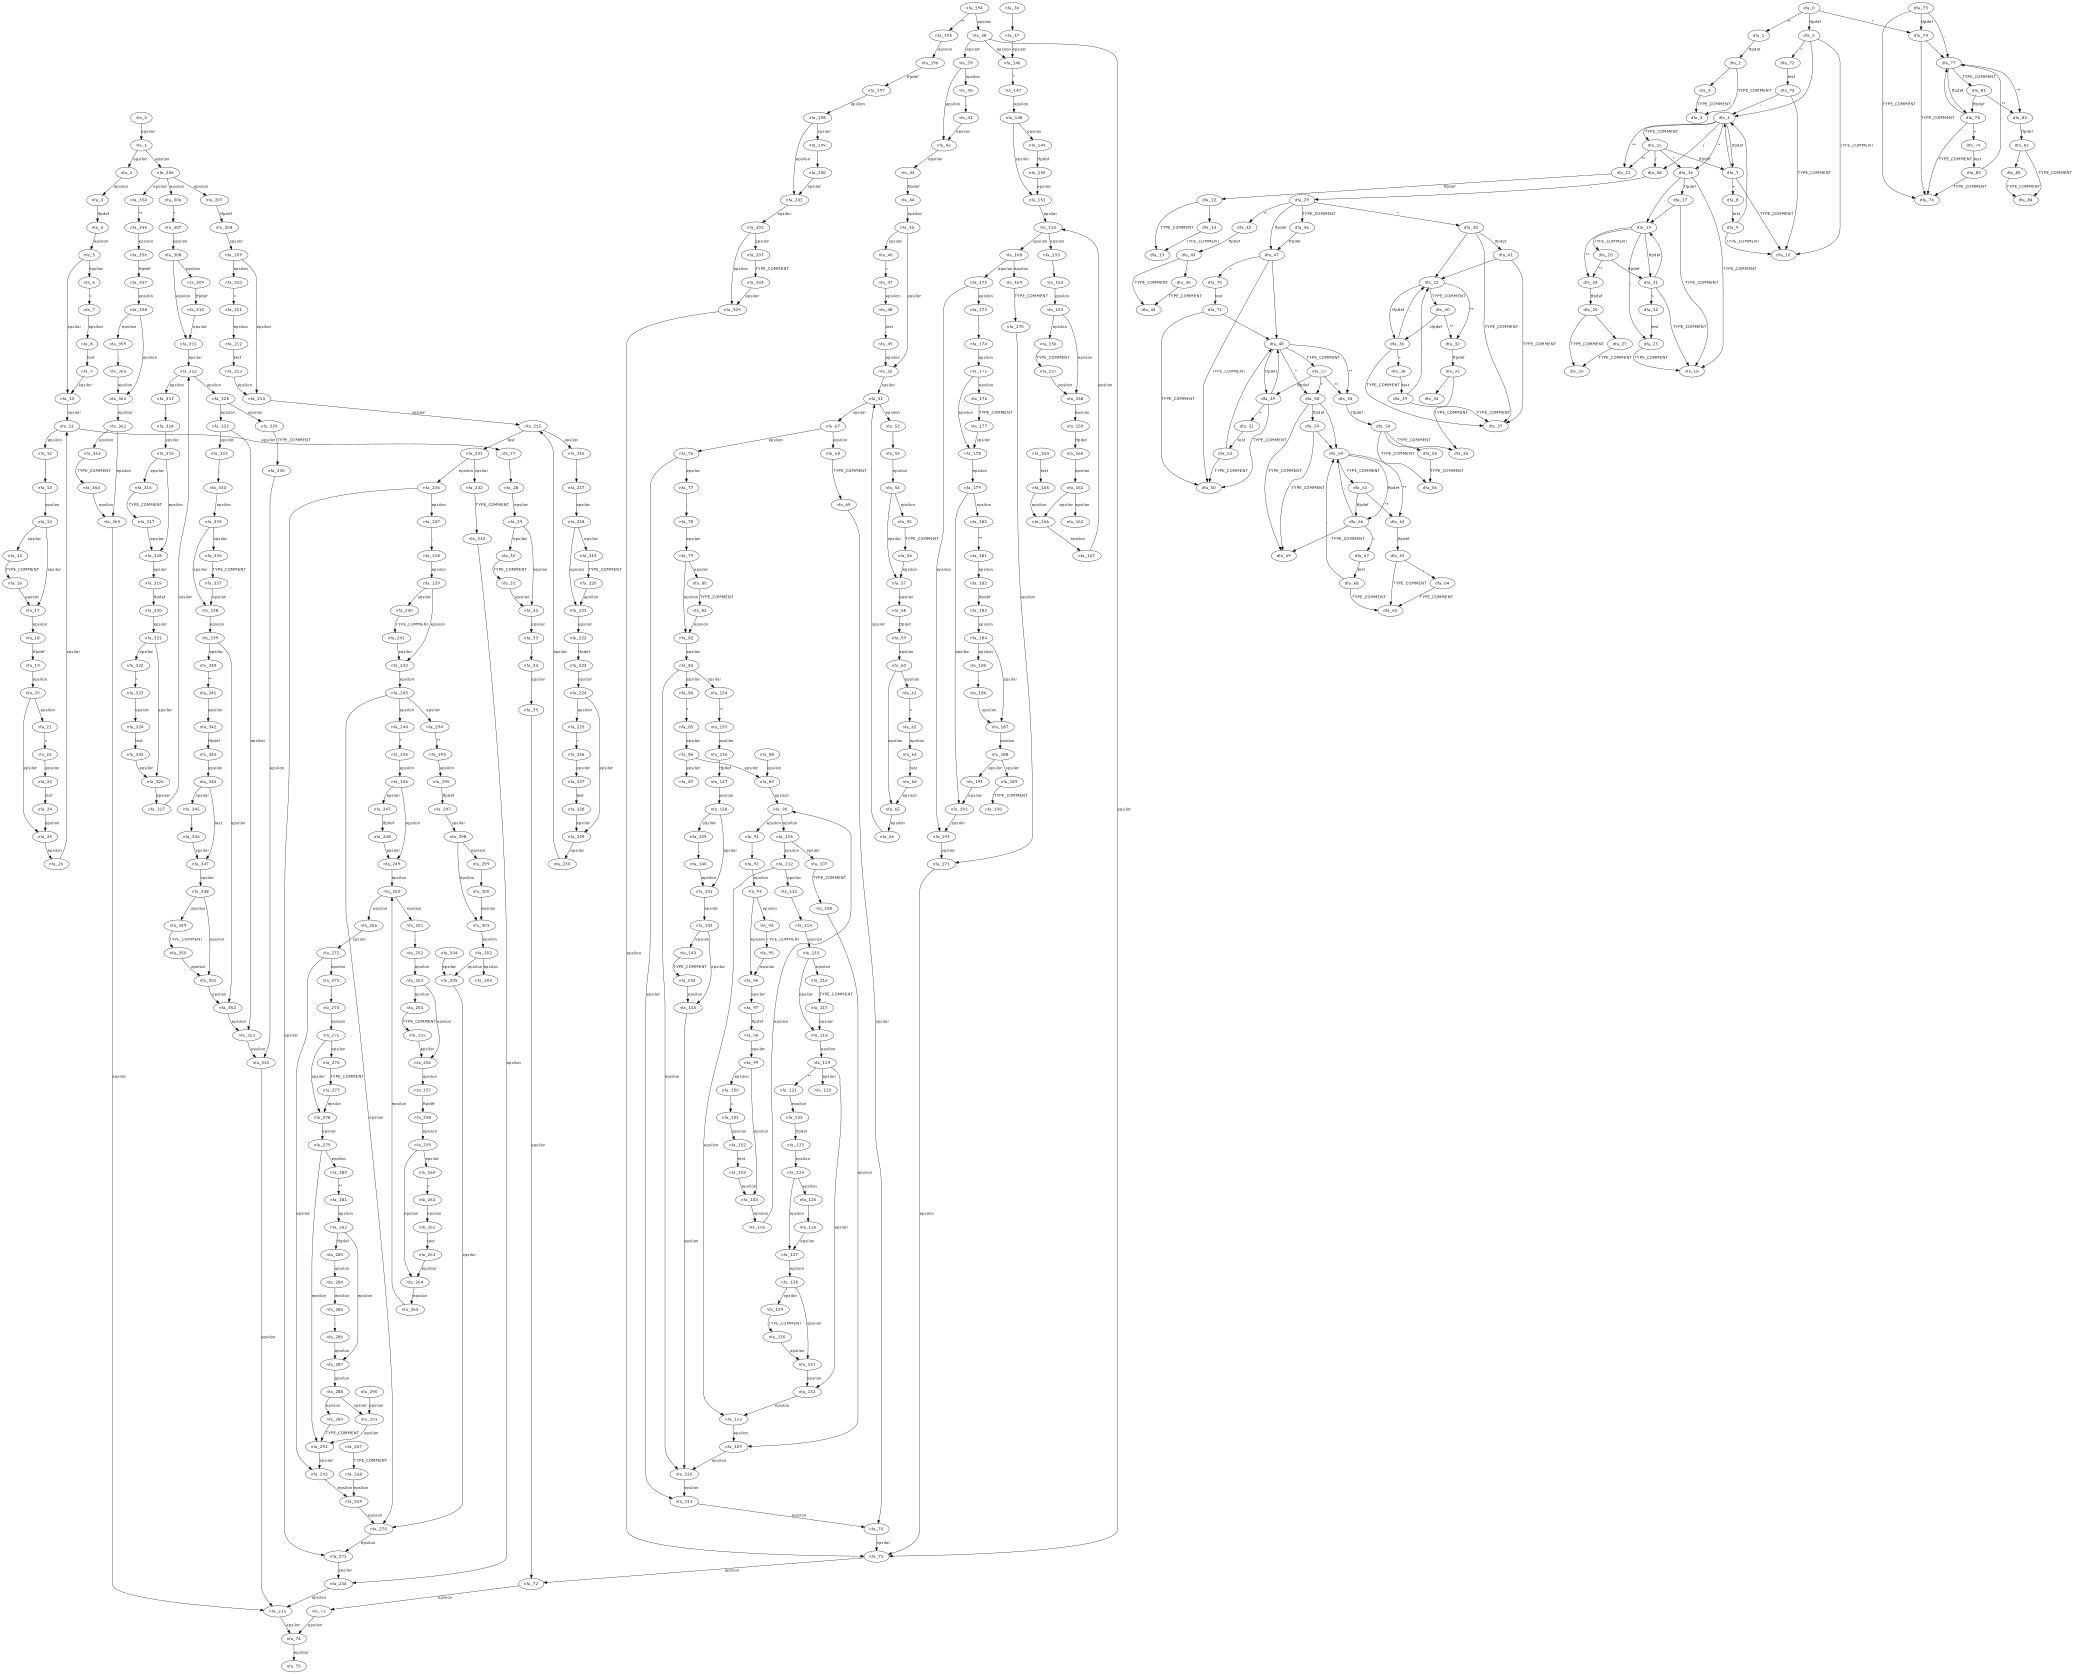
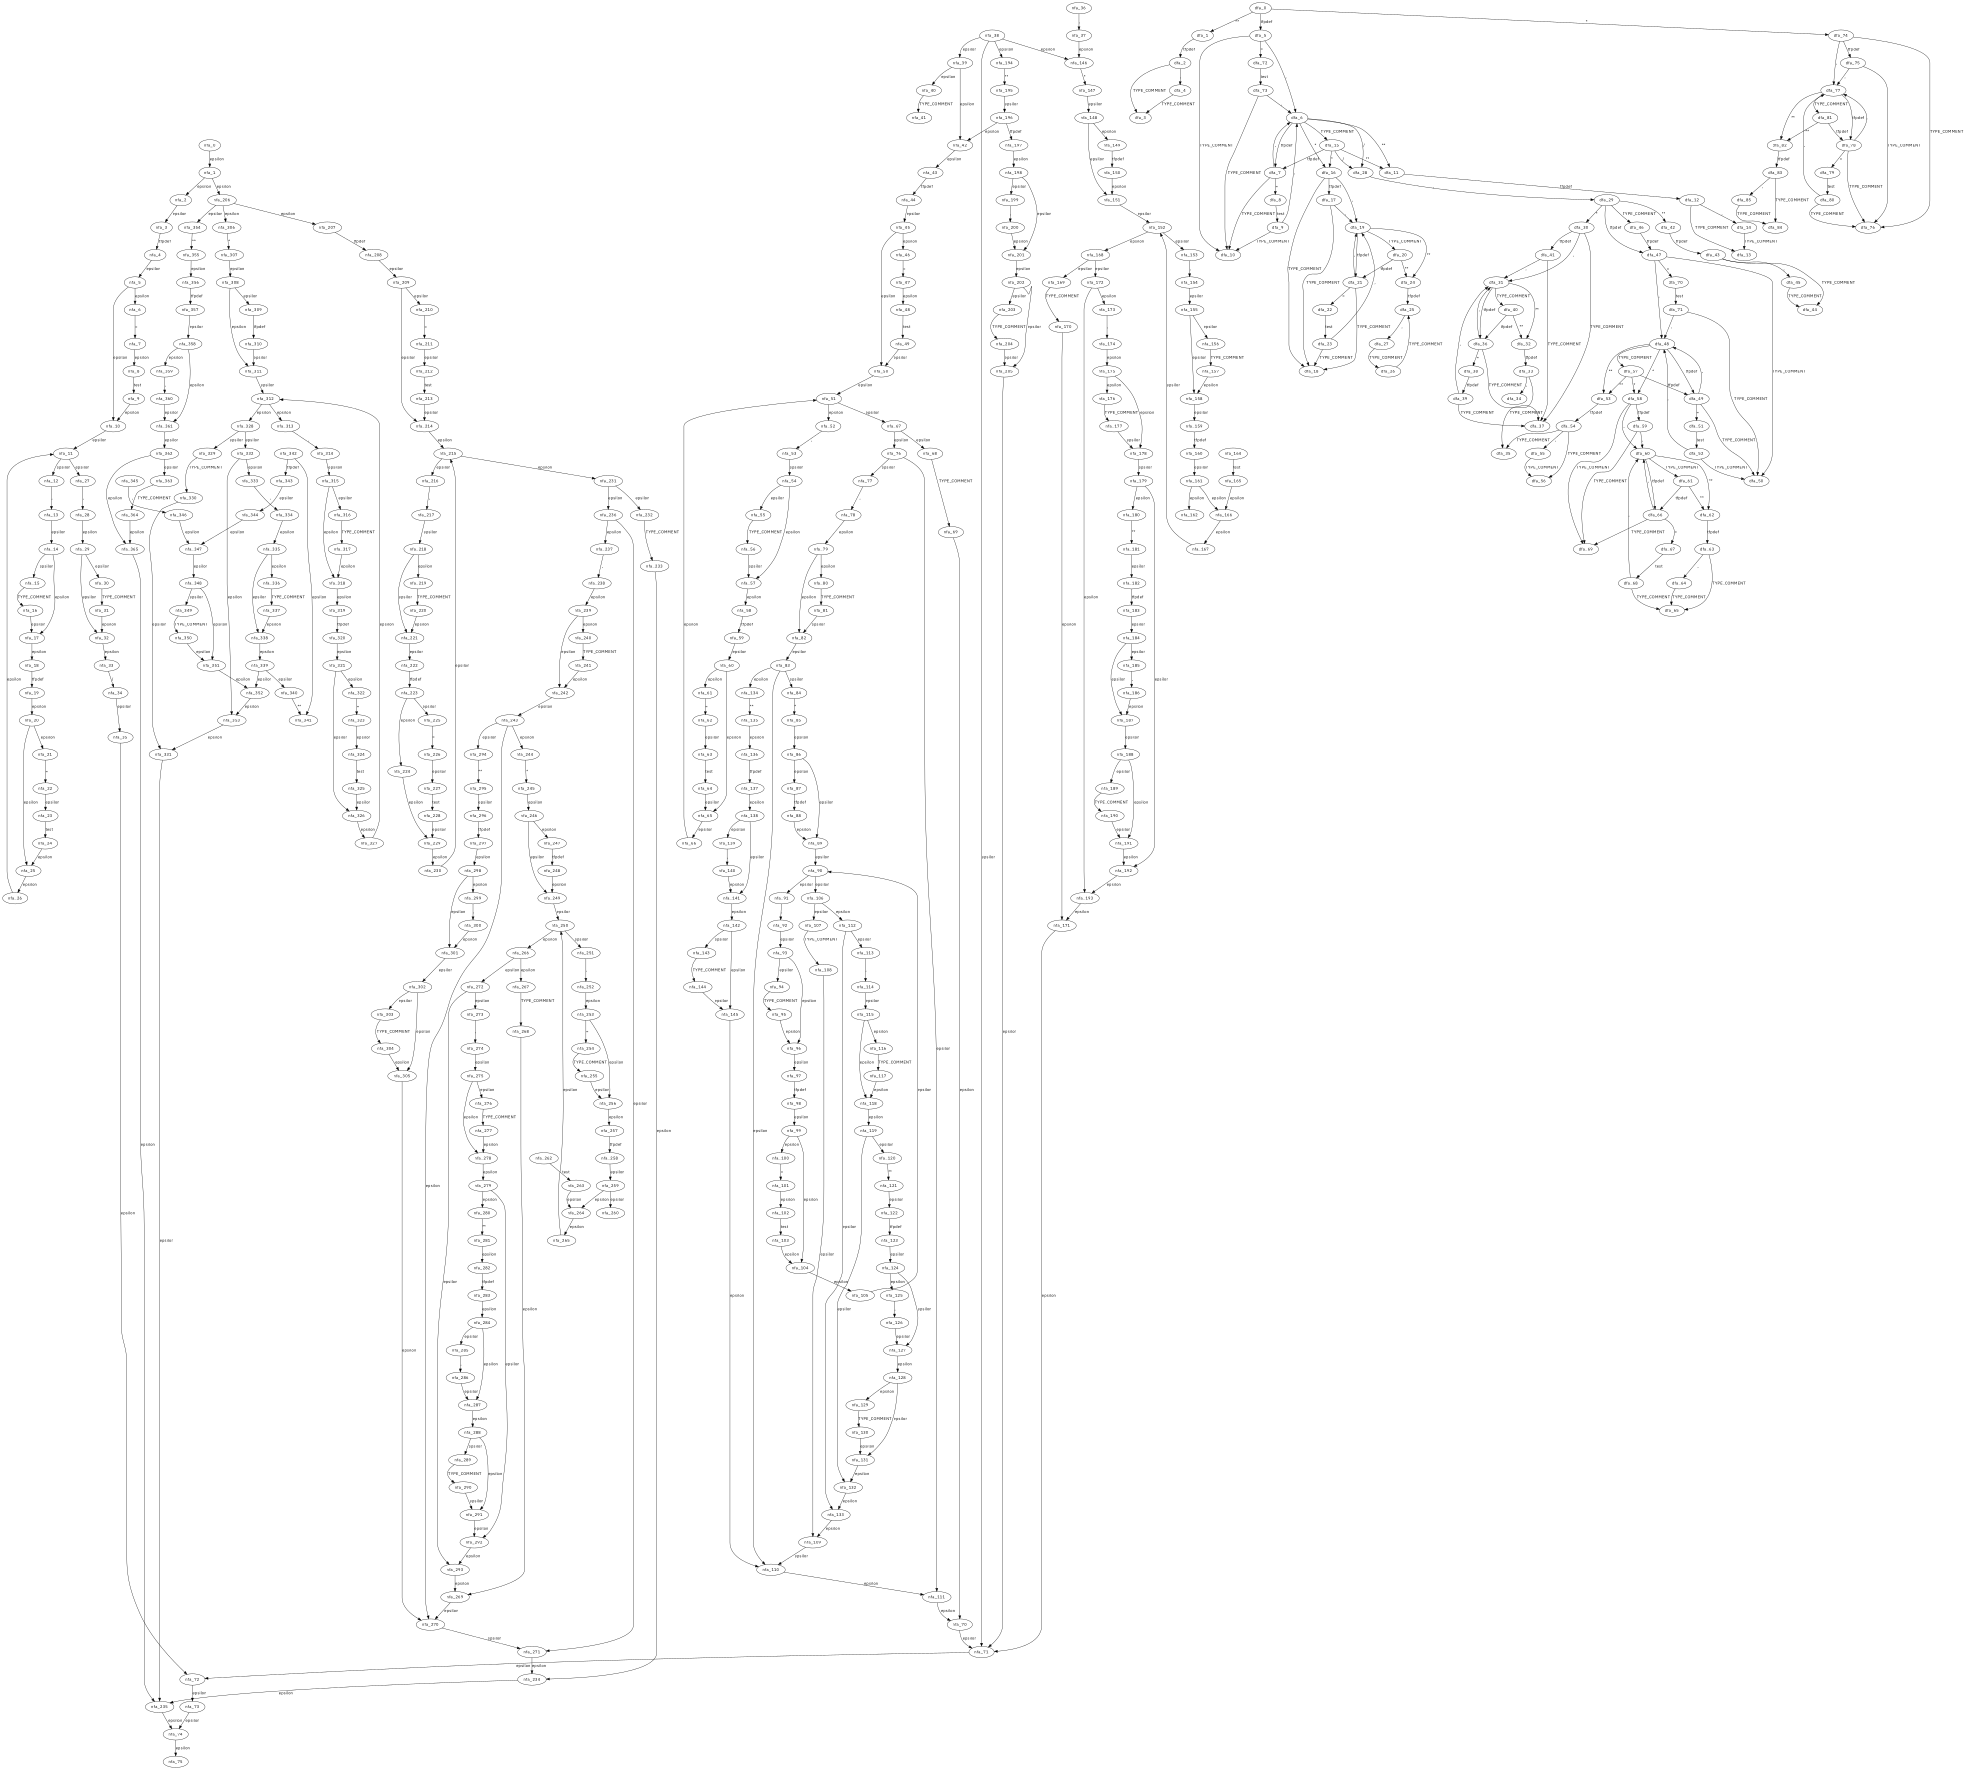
edge "nfa_194" -> "nfa_38": reversed
edge "dfa_75" -> "dfa_74": reversed
edge "nfa_40" -> "nfa_41": label "," -> "TYPE_COMMENT"
edge "nfa_41" -> "nfa_42": now "nfa_196" -> "nfa_42"
edge "dfa_19" -> "dfa_23": reversed
edge "dfa_25" -> "dfa_26": reversed
edge "dfa_38" -> "dfa_39": label "test" -> "tfpdef"
edge "nfa_215" -> "nfa_231": label "test" -> "epsilon"
edge "nfa_341" -> "nfa_342": reversed
edge "nfa_224" -> "nfa_225": now "nfa_223" -> "nfa_225"
edge "nfa_344" -> "nfa_345": removed, label "epsilon"
edge "nfa_87" -> "nfa_88": added, label "tfpdef"
edge "nfa_344" -> "nfa_347": label "test" -> "epsilon"
edge "nfa_190" -> "nfa_191": added, label "epsilon"
edge "nfa_266" -> "nfa_267": added, label "epsilon"
edge "nfa_253" -> "nfa_254": label "epsilon" -> "="
edge "nfa_303" -> "nfa_304": added, label "TYPE_COMMENT"
edge "nfa_119" -> "nfa_121": now "nfa_120" -> "nfa_121"
node "nfa_261": removed
edge "nfa_282" -> "nfa_287": now "nfa_284" -> "nfa_287"
edge "nfa_289" -> "nfa_292": now "nfa_289" -> "nfa_290"
